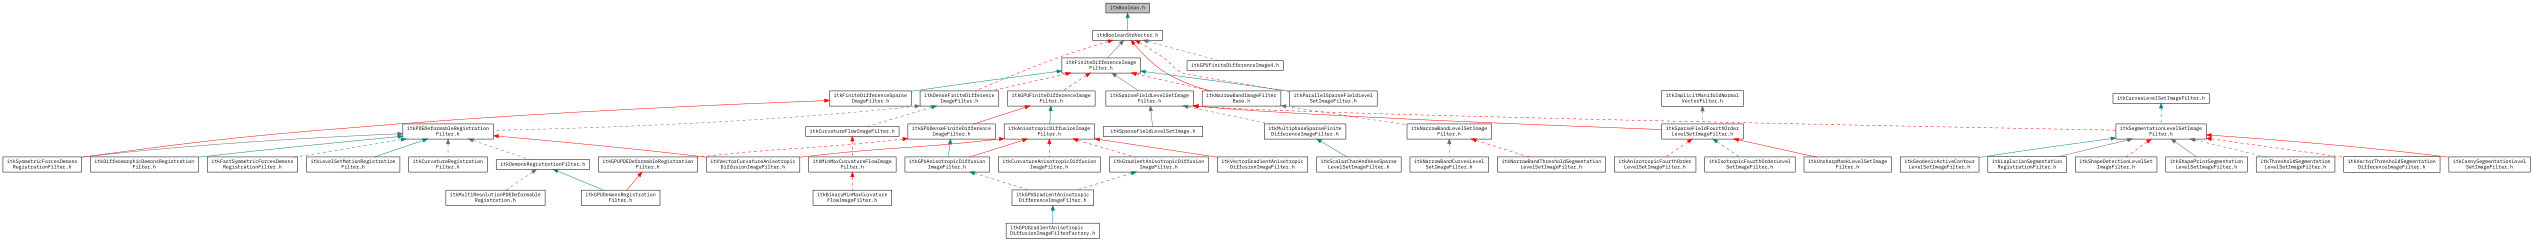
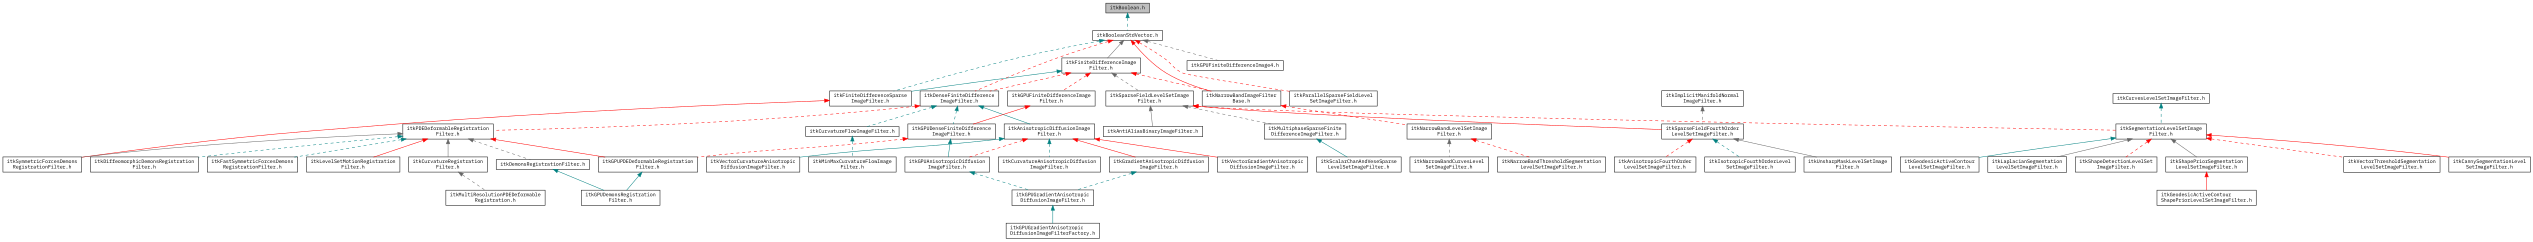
edge "itkBooleanStdVector.h" -> "itkBoolean.h": style solid -> dashed
edge "itkFiniteDifferenceSparse ImageFilter.h" -> "itkBooleanStdVector.h": added
edge "itkParallelSparseFieldLevel SetImageFilter.h" -> "itkFiniteDifferenceImage Filter.h": removed
edge "itkSparseFieldLevelSetImage Filter.h" -> "itkFiniteDifferenceImage Filter.h": style solid -> dashed
node "itkImplicitManifoldNormal VectorFilter.h": label "itkImplicitManifoldNormal VectorFilter.h" -> "itkImplicitManifoldNormal ImageFilter.h"
edge "itkNarrowBandLevelSetImage Filter.h" -> "itkNarrowBandImageFilter Base.h": color gray40 -> red
edge "itkGPUDenseFiniteDifference ImageFilter.h" -> "itkDenseFiniteDifference ImageFilter.h": added
edge "itkAnisotropicDiffusionImage Filter.h" -> "itkGPUFiniteDifferenceImage Filter.h": now "itkAnisotropicDiffusionImage Filter.h" -> "itkDenseFiniteDifference ImageFilter.h"
edge "itkPDEDeformableRegistration Filter.h" -> "itkDenseFiniteDifference ImageFilter.h": color gray40 -> red
node "itkSparseFieldLevelSetImage.h": label "itkSparseFieldLevelSetImage.h" -> "itkAntiAliasBinaryImageFilter.h"
edge "itkDiffeomorphicDemonsRegistration Filter.h" -> "itkPDEDeformableRegistration Filter.h": style solid -> dashed
edge "itkVectorCurvatureAnisotropic DiffusionImageFilter.h" -> "itkPDEDeformableRegistration Filter.h": now "itkGPUPDEDeformableRegistration Filter.h" -> "itkPDEDeformableRegistration Filter.h"
edge "itkVectorCurvatureAnisotropic DiffusionImageFilter.h" -> "itkAnisotropicDiffusionImage Filter.h": color red -> teal
edge "itkLevelSetMotionRegistration Filter.h" -> "itkPDEDeformableRegistration Filter.h": color teal -> red
edge "itkMinMaxCurvatureFlowImage Filter.h" -> "itkCurvatureFlowImageFilter.h": color red -> teal
edge "itkGPUAnisotropicDiffusion ImageFilter.h" -> "itkAnisotropicDiffusionImage Filter.h": style solid -> dashed
edge "itkGradientAnisotropicDiffusion ImageFilter.h" -> "itkAnisotropicDiffusionImage Filter.h": style dashed -> solid
edge "itkUnsharpMaskLevelSetImage Filter.h" -> "itkSparseFieldFourthOrder LevelSetImageFilter.h": color red -> gray40
edge "itkCurvatureRegistration Filter.h" -> "itkPDEDeformableRegistration Filter.h": style dashed -> solid
edge "itkCurvatureAnisotropicDiffusion ImageFilter.h" -> "itkAnisotropicDiffusionImage Filter.h": color red -> teal
node "itkLaplacianSegmentation RegistrationFilter.h": label "itkLaplacianSegmentation RegistrationFilter.h" -> "itkLaplacianSegmentation LevelSetImageFilter.h"
node "itkThresholdSegmentation LevelSetImageFilter.h": removed
node "itkVectorThresholdSegmentation DifferenceImageFilter.h": label "itkVectorThresholdSegmentation DifferenceImageFilter.h" -> "itkVectorThresholdSegmentation LevelSetImageFilter.h"
edge "itkMultiResolutionPDEDeformable Registration.h" -> "itkDemonsRegistrationFilter.h": now "itkMultiResolutionPDEDeformable Registration.h" -> "itkCurvatureRegistration Filter.h"
edge "itkGPUDemonsRegistration Filter.h" -> "itkGPUPDEDeformableRegistration Filter.h": color red -> teal
node "itkBinaryMinMaxCurvature FlowImageFilter.h": removed
node "itkGPUGradientAnisotropic DifferenceImageFilter.h": label "itkGPUGradientAnisotropic DifferenceImageFilter.h" -> "itkGPUGradientAnisotropic DiffusionImageFilter.h"
node "itkGeodesicActiveContour ShapePriorLevelSetImageFilter.h": added
